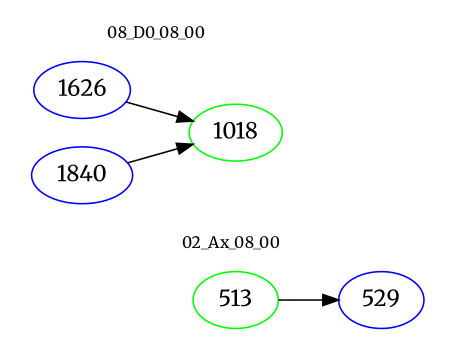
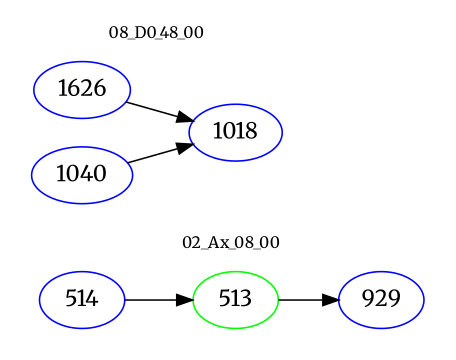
cluster "08_D0_08_00": label "08_D0_08_00" -> "08_D0_48_00"
node "1018": color green -> blue
node "1840": label "1840" -> "1040"
node "514": added
node "529": label "529" -> "929"
